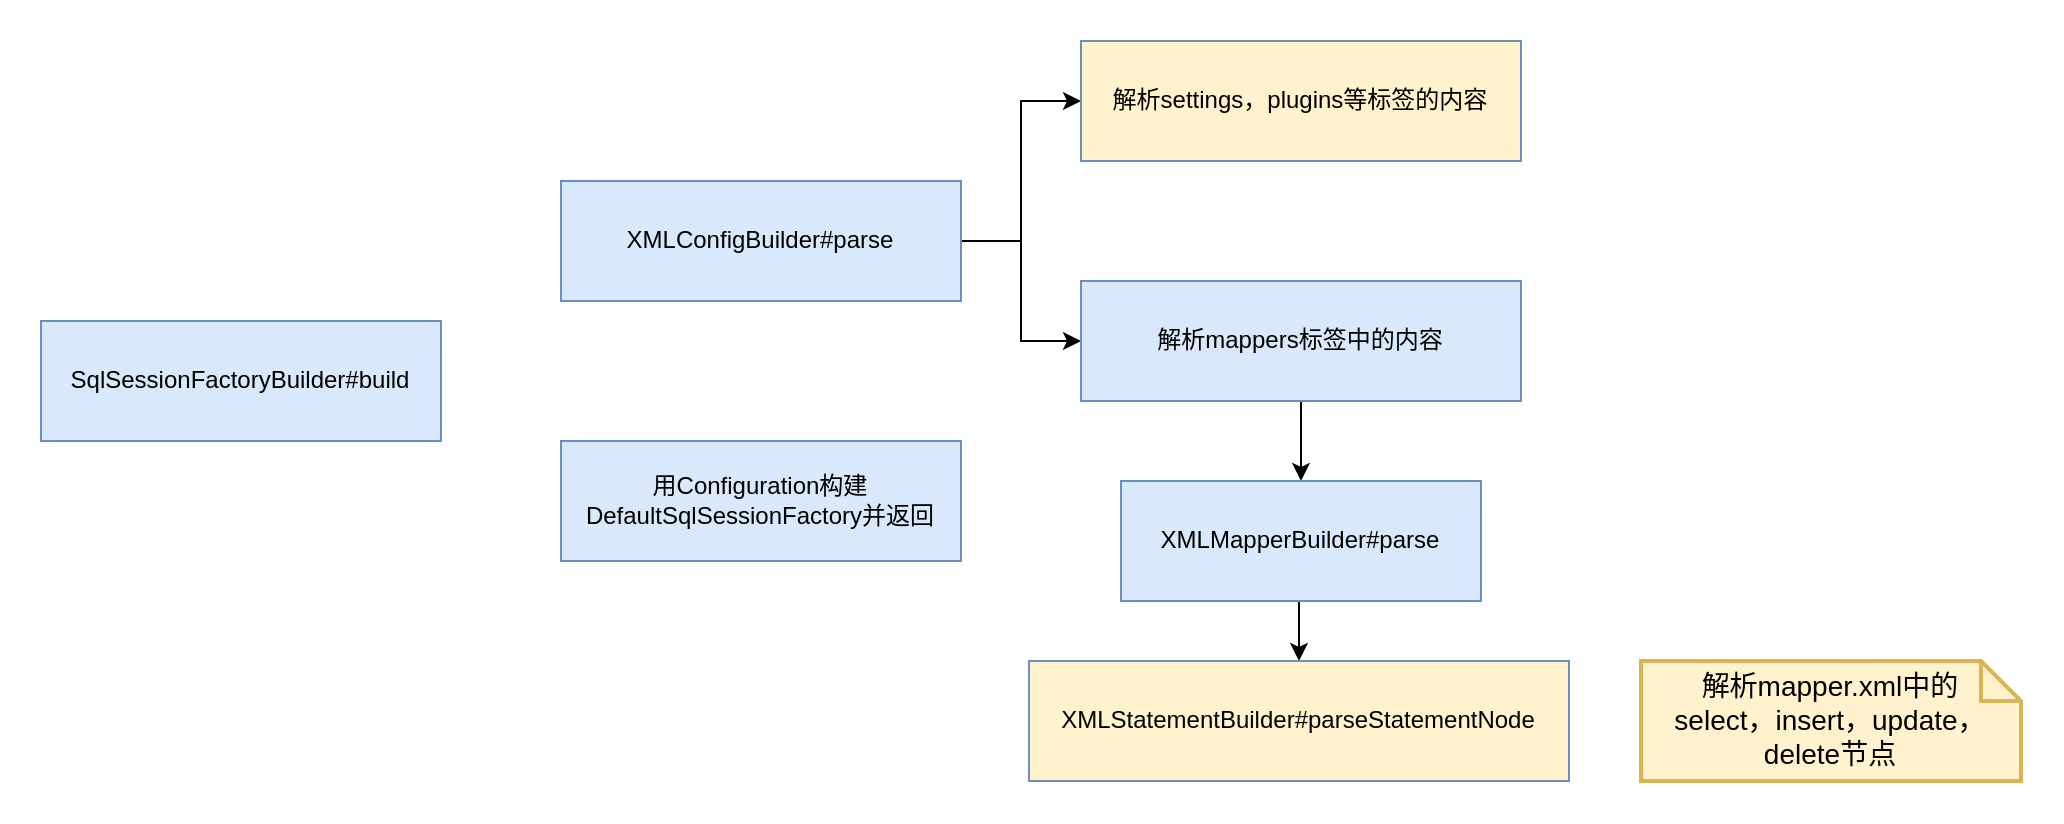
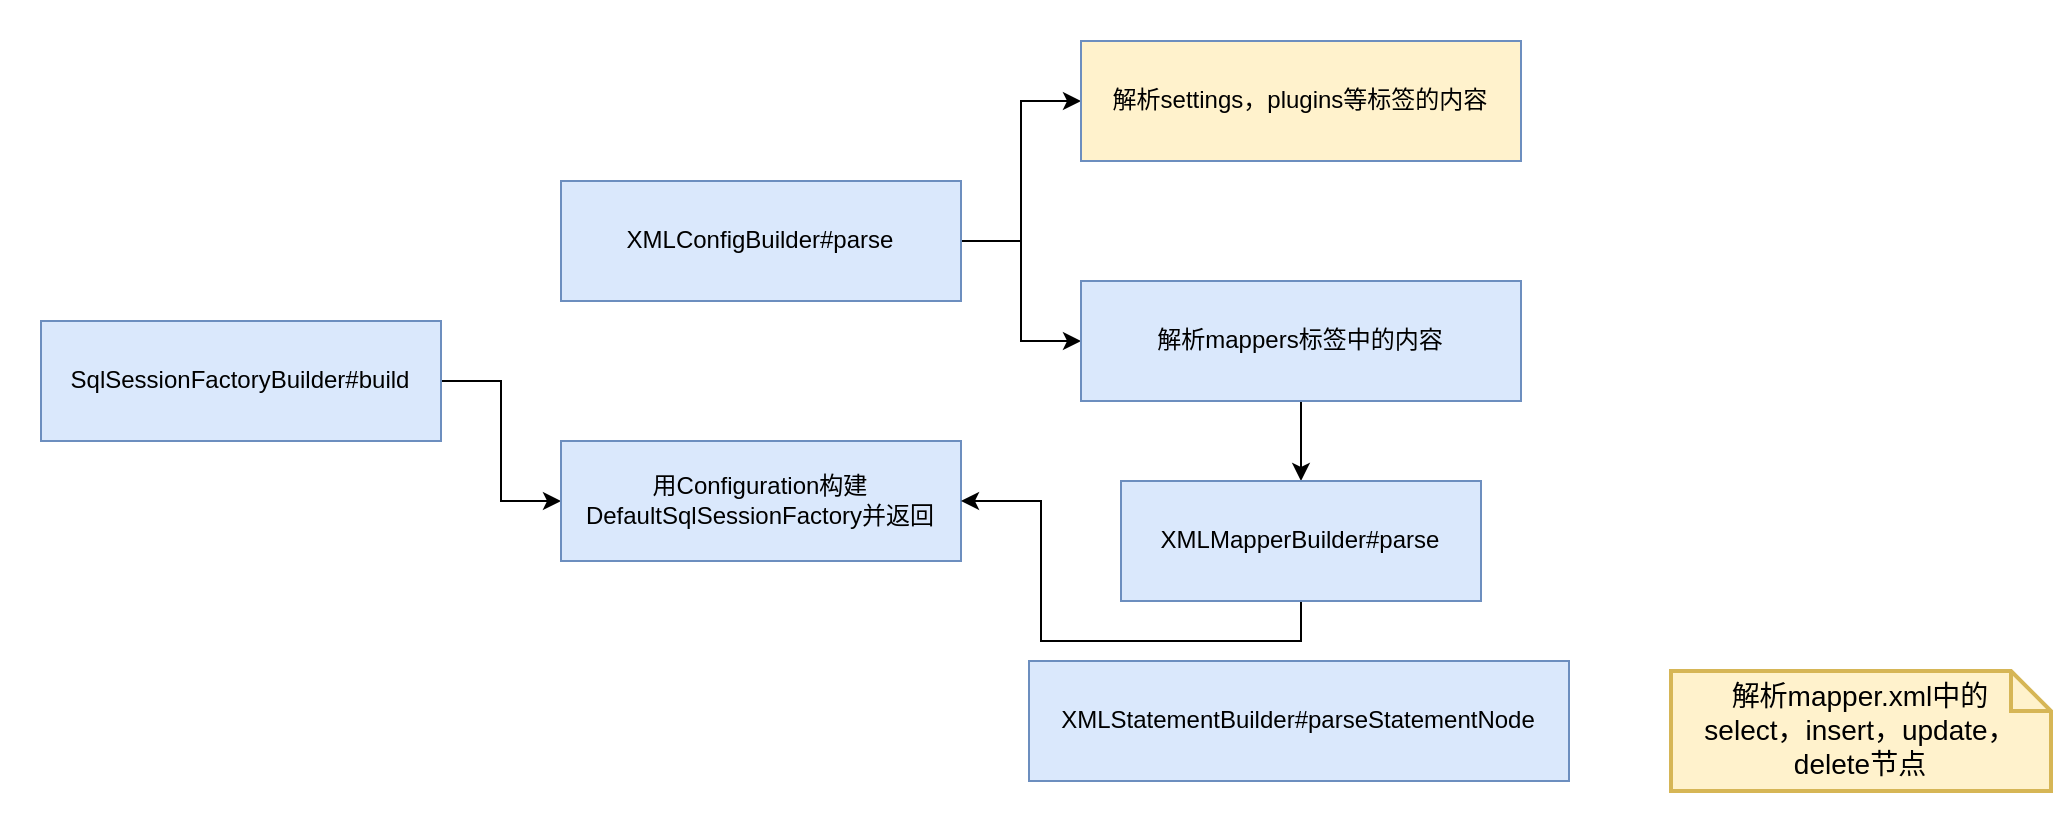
edge "SqlSessionFactoryBuilder#build" -> "用Configuration构建DefaultSqlSessionFactory并返回": added
edge "XMLMapperBuilder#parse" -> "XMLStatementBuilder#parseStatementNode": now "XMLMapperBuilder#parse" -> "用Configuration构建DefaultSqlSessionFactory并返回"
node "XMLStatementBuilder#parseStatementNode": fillcolor #fff2cc -> #dae8fc
node "解析mapper.xml中的 select，insert，update，delete节点": moved (1831, 721) -> (1861, 731)
